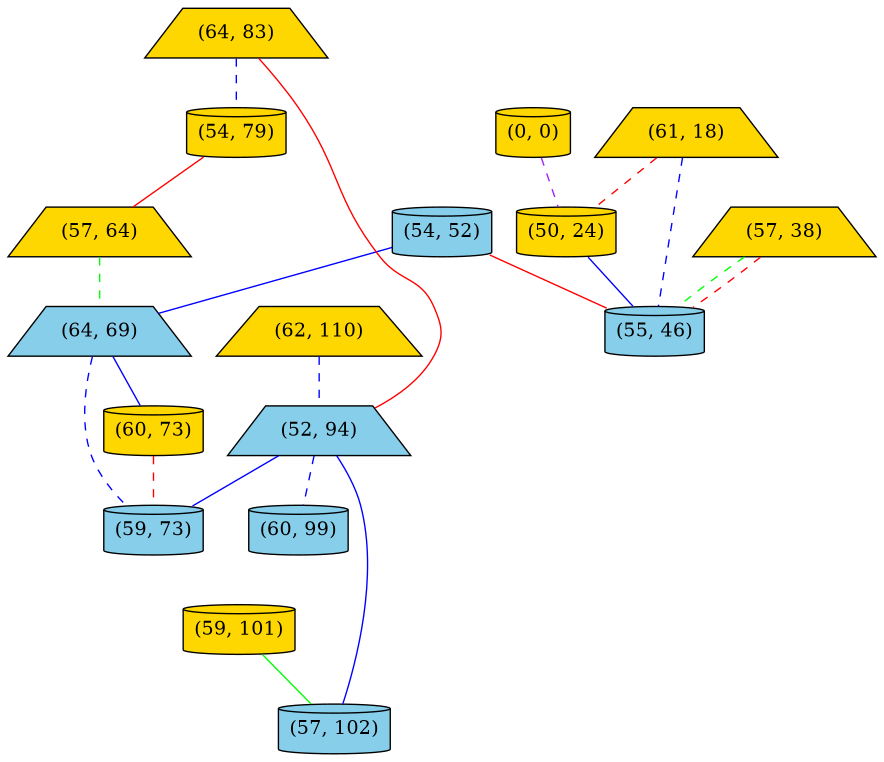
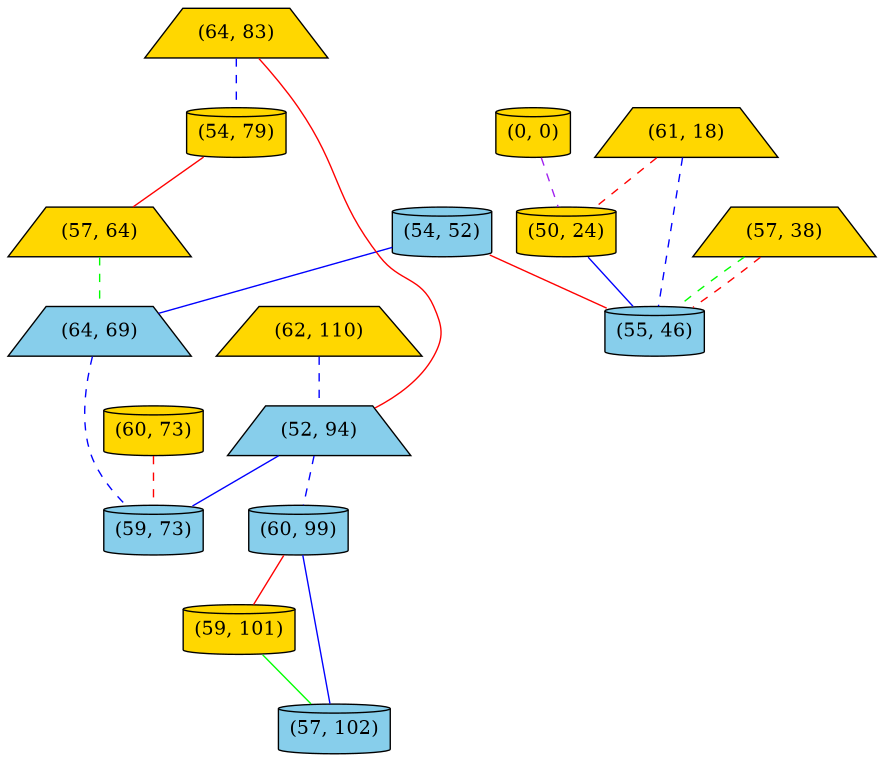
edge "(64, 69)" -- "(60, 73)": removed
edge "(52, 94)" -- "(57, 102)": now "(60, 99)" -- "(57, 102)"
edge "(60, 99)" -- "(59, 101)": added
